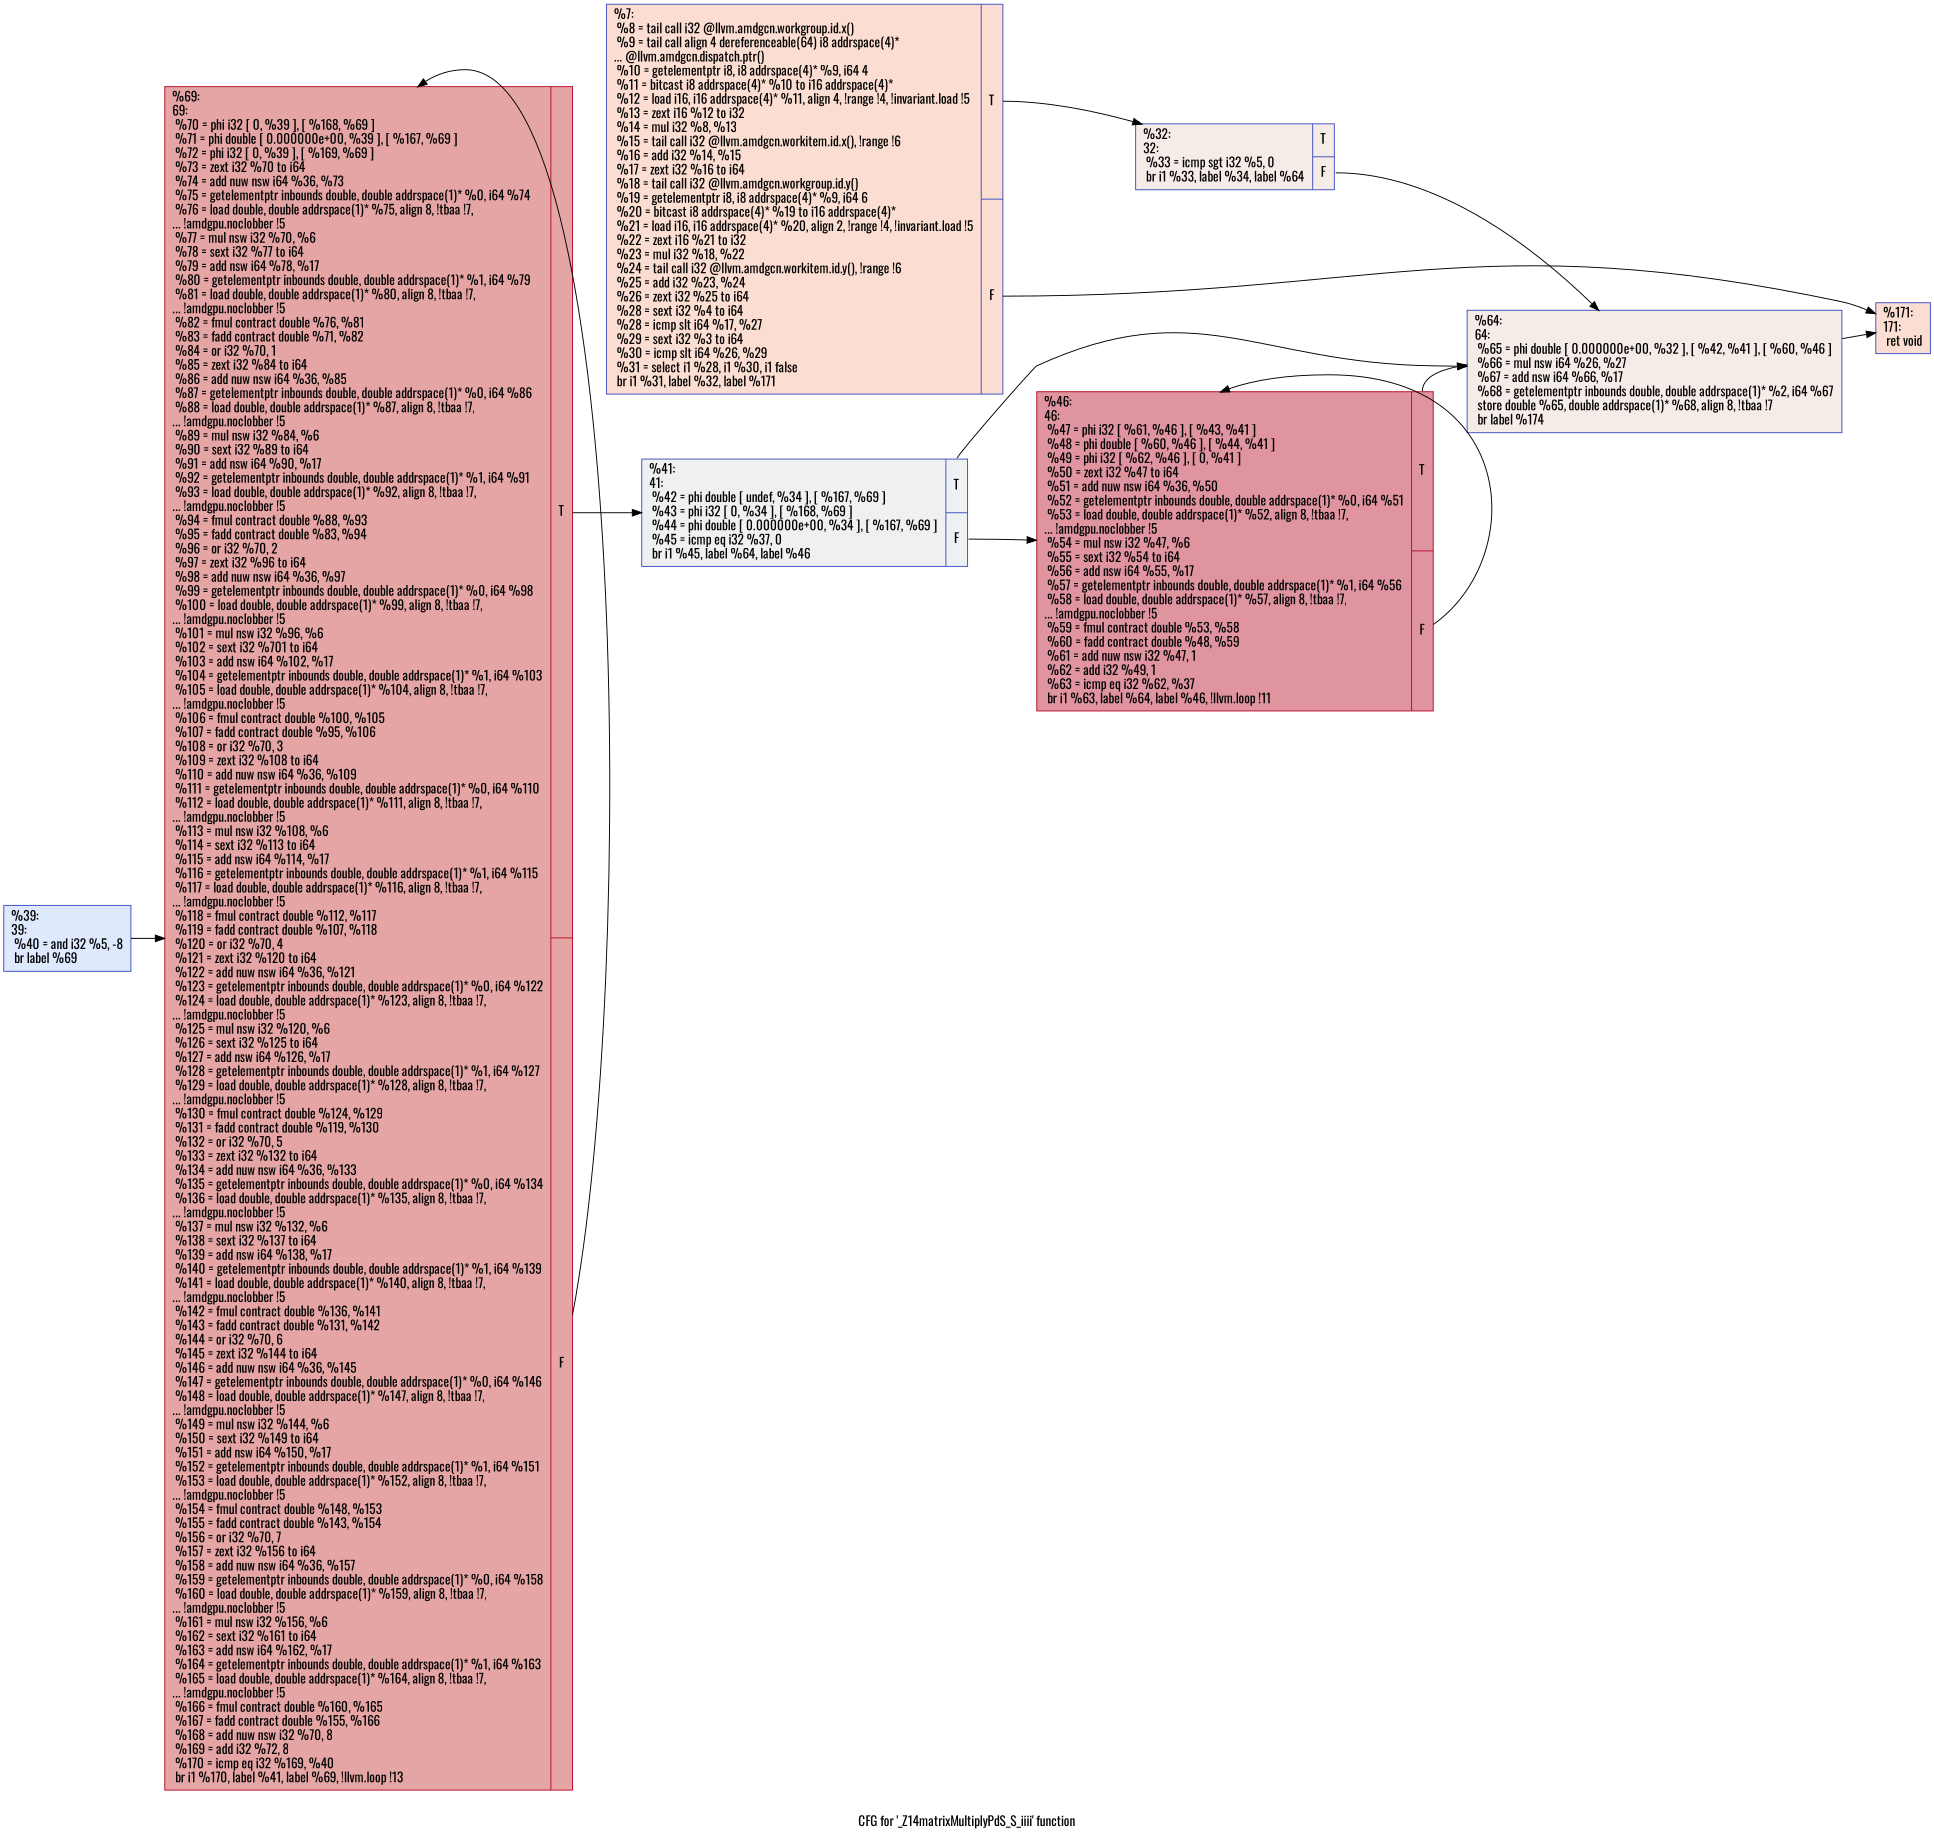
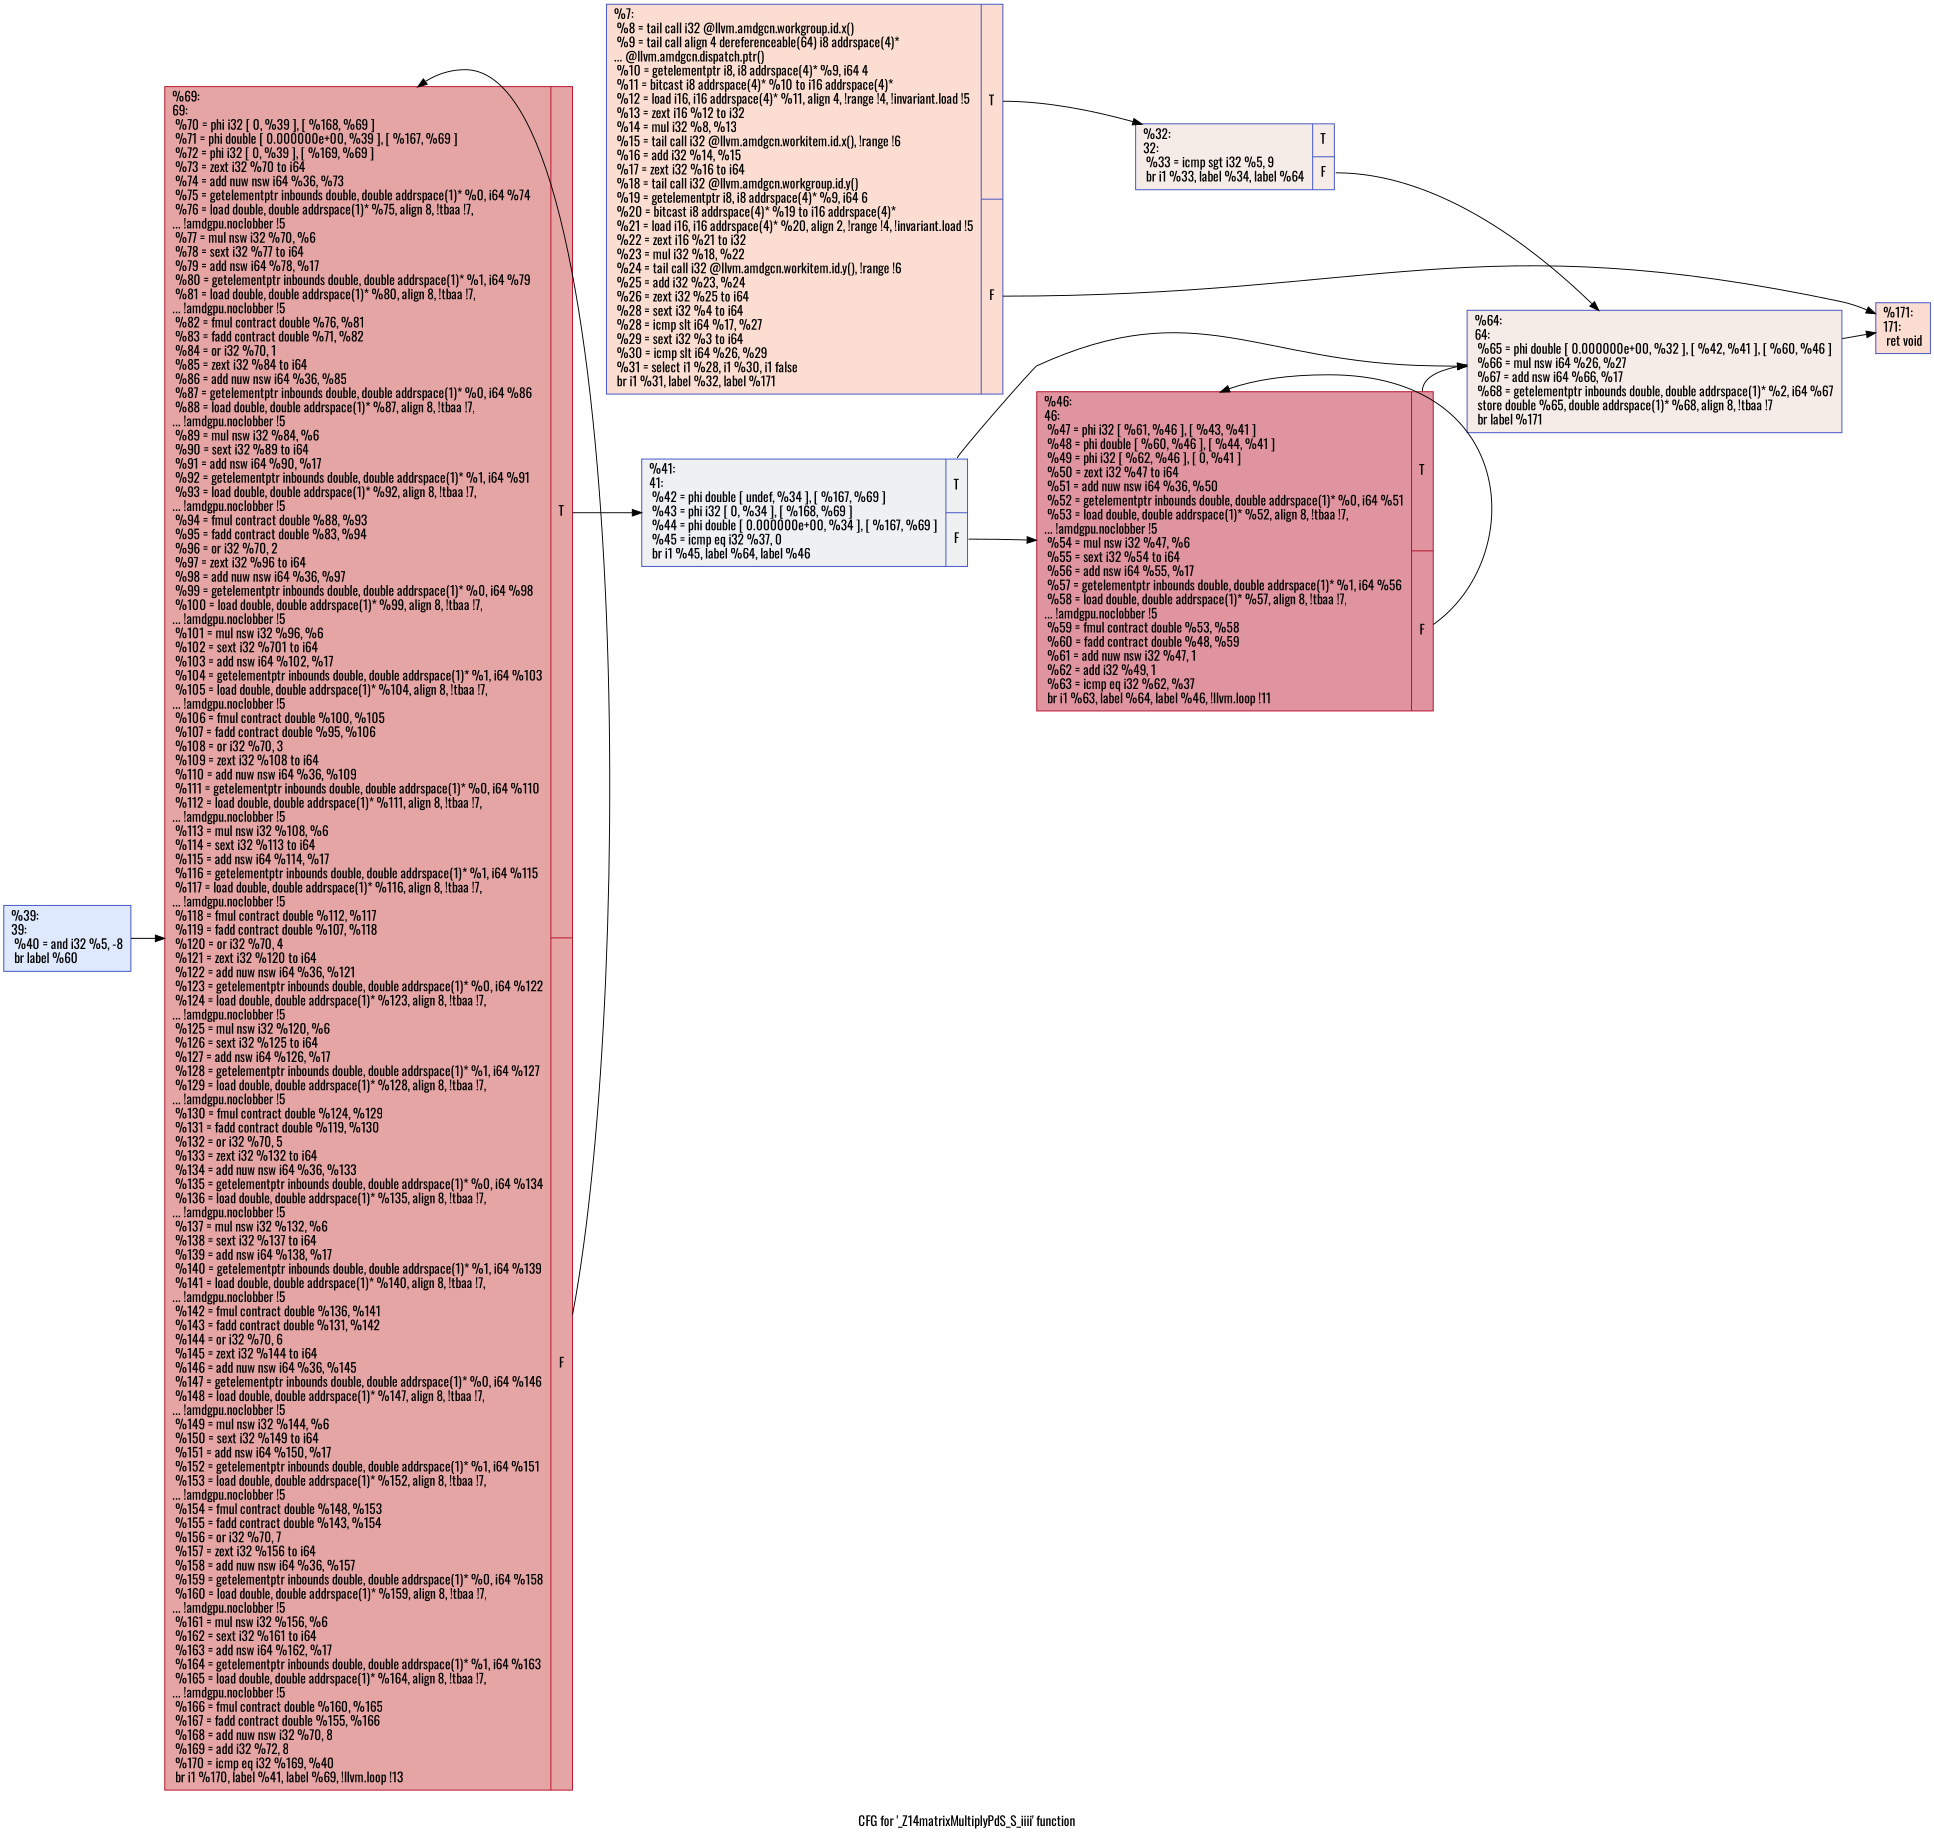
node "%32:": text "%33 = icmp sgt i32 %5, 0" -> "%33 = icmp sgt i32 %5, 9"
node "%64:": text "br label %174" -> "br label %171"
node "%39:": text "br label %69" -> "br label %60"
